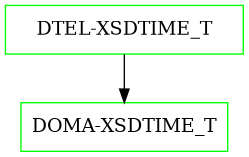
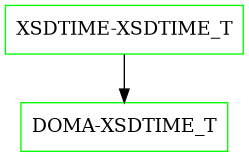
node "DTEL-XSDTIME_T": label "DTEL-XSDTIME_T" -> "XSDTIME-XSDTIME_T"
